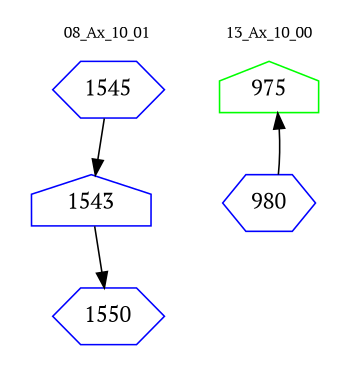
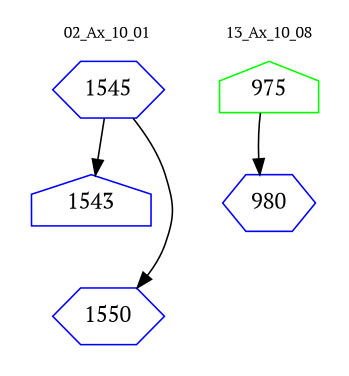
cluster "08_Ax_10_01": label "08_Ax_10_01" -> "02_Ax_10_01"
cluster "13_Ax_10_00": label "13_Ax_10_00" -> "13_Ax_10_08"
edge "980" -> "975": reversed
edge "1543" -> "1550": now "1545" -> "1550"
